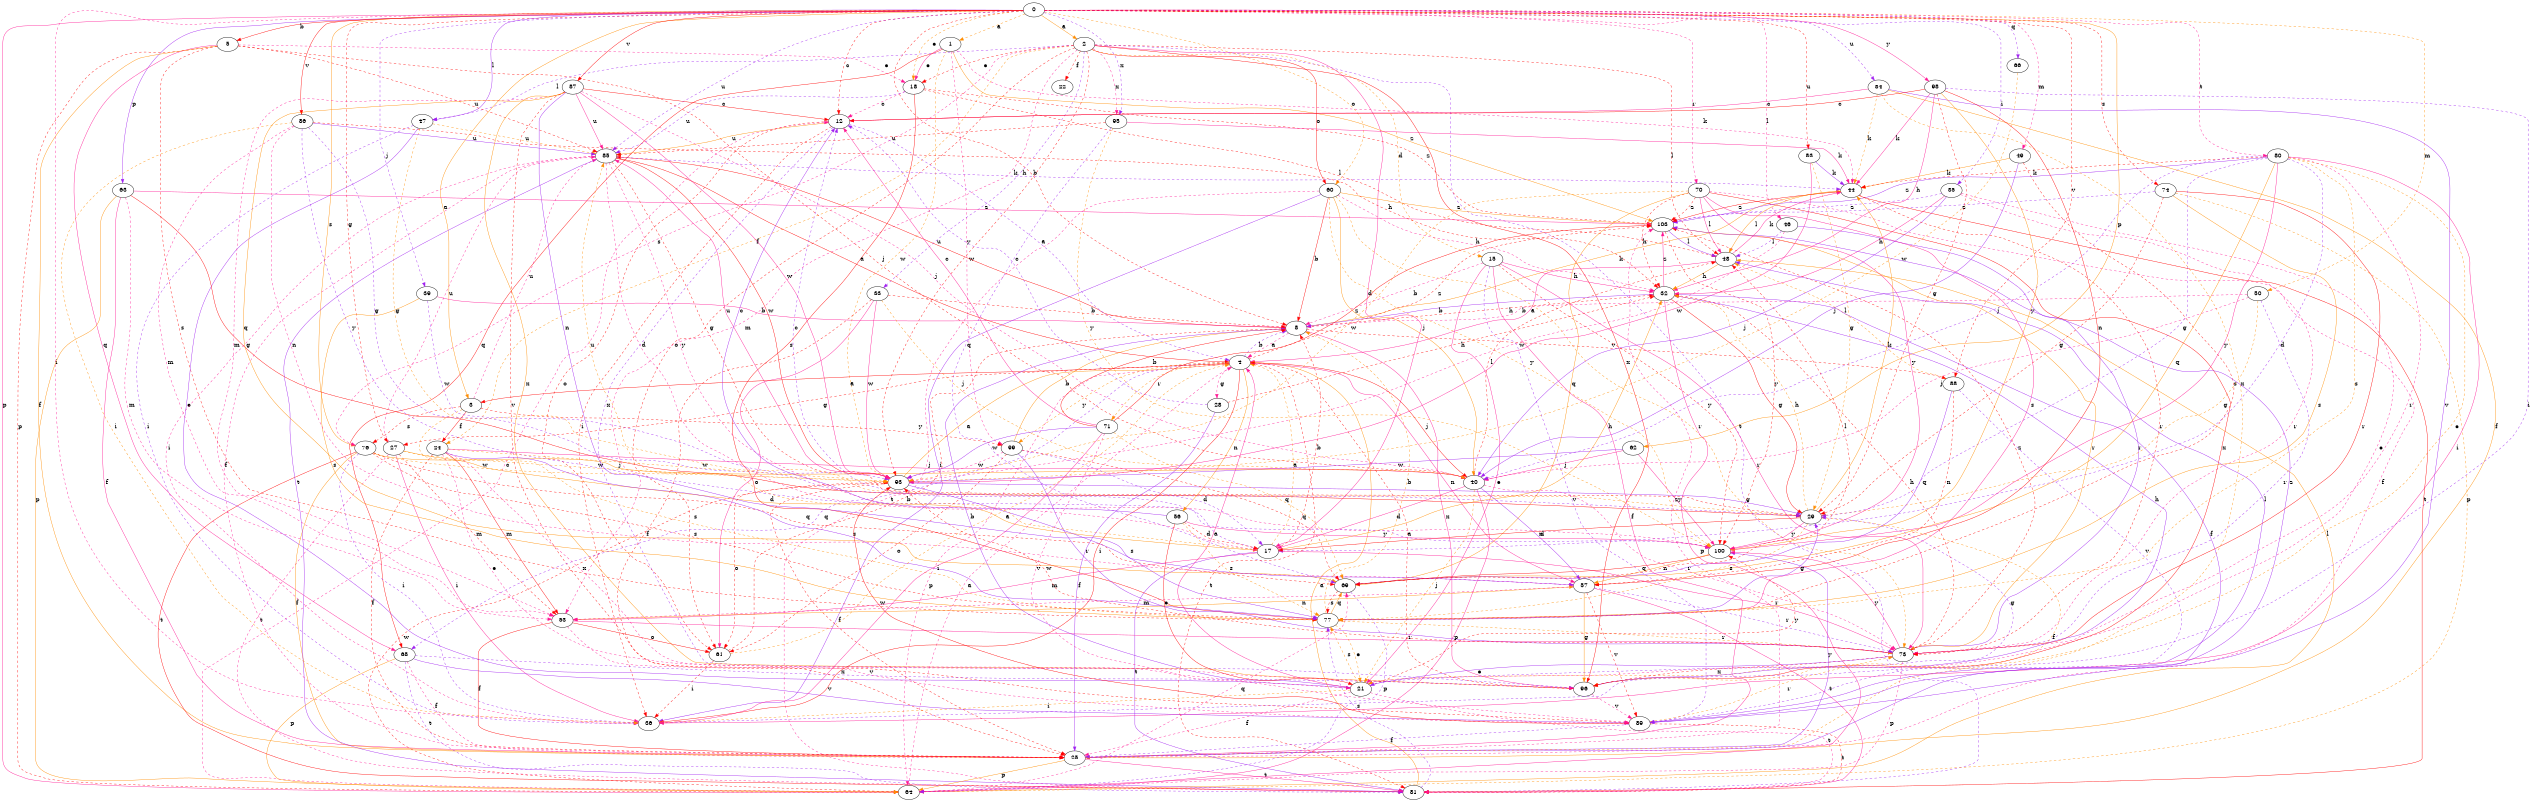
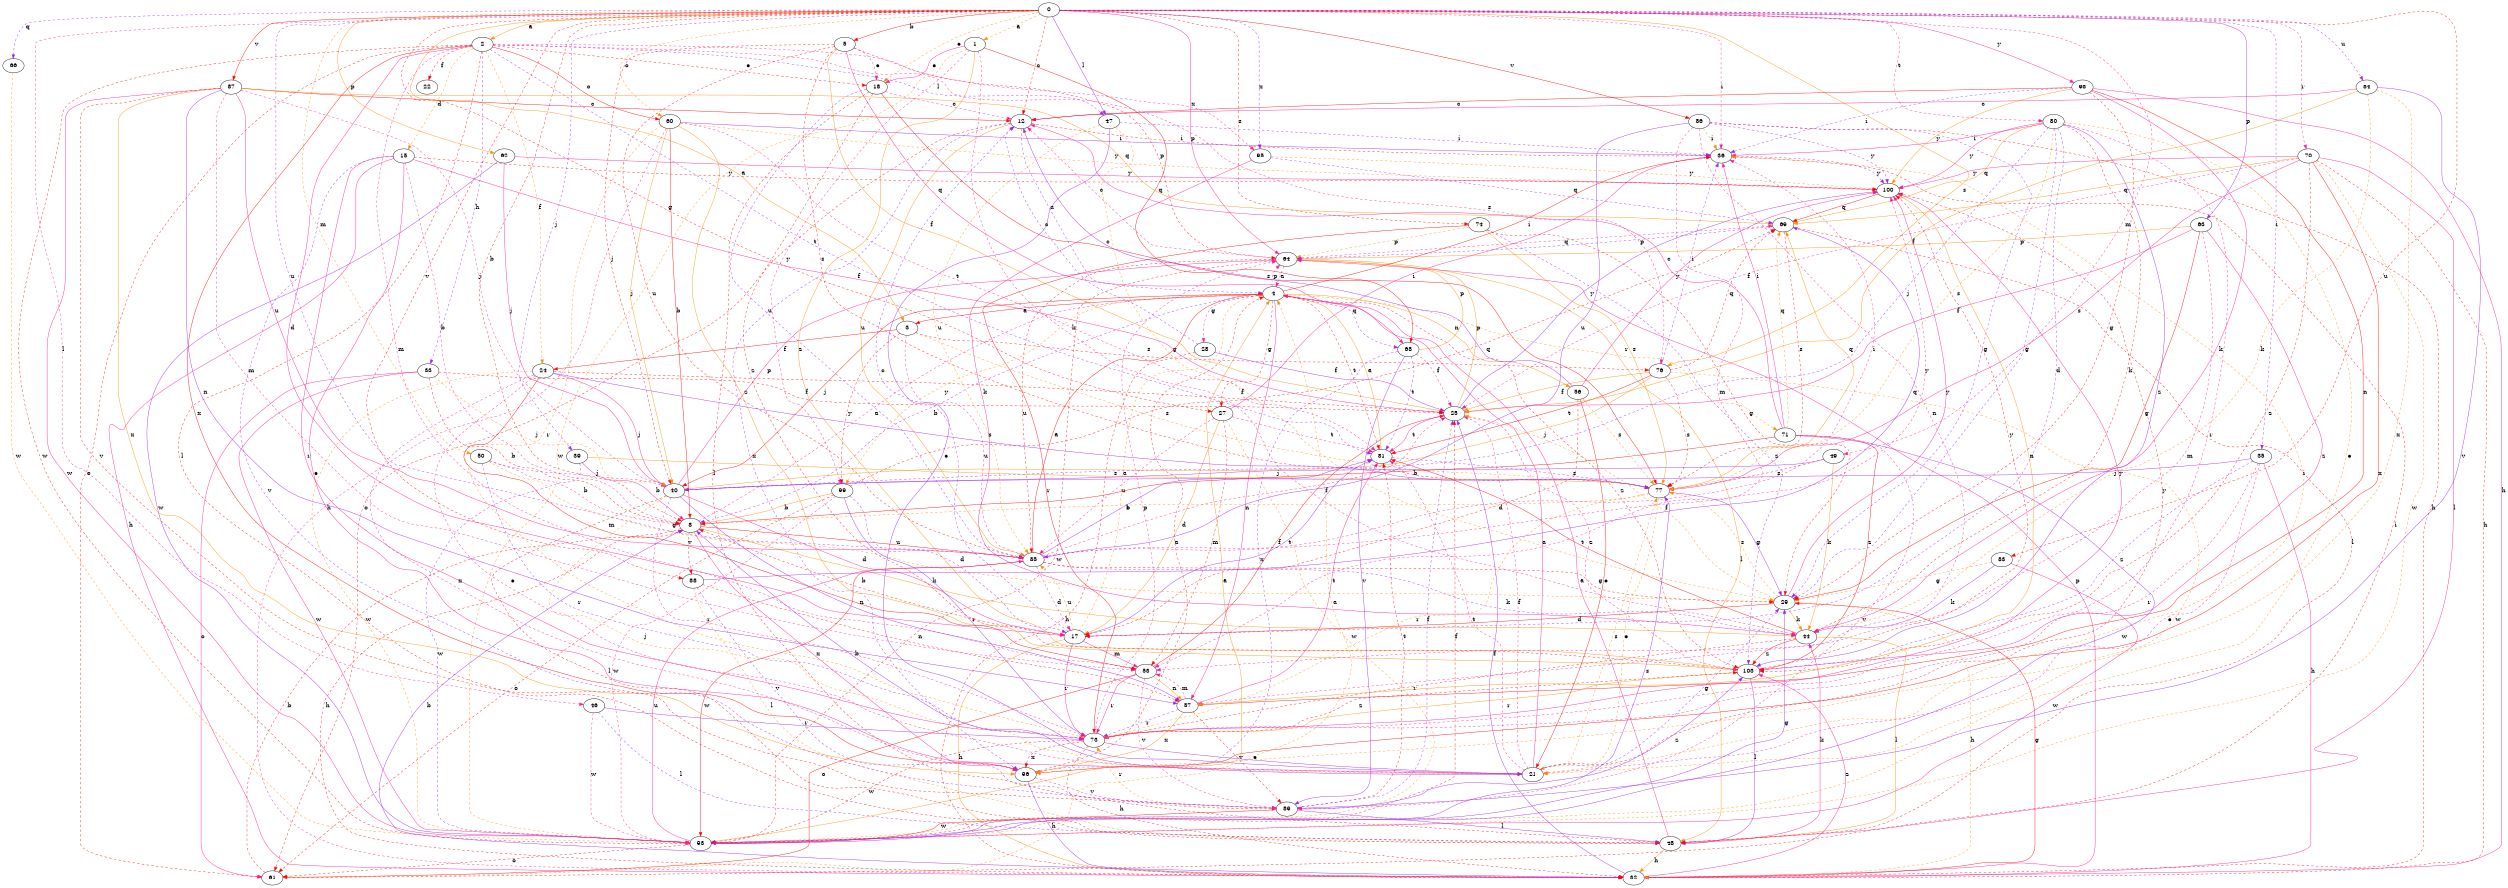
edge "95" -> "85": now "64" -> "85"
edge "36" -> "100": added, label "y"
edge "57" -> "96": label "g" -> "x"
